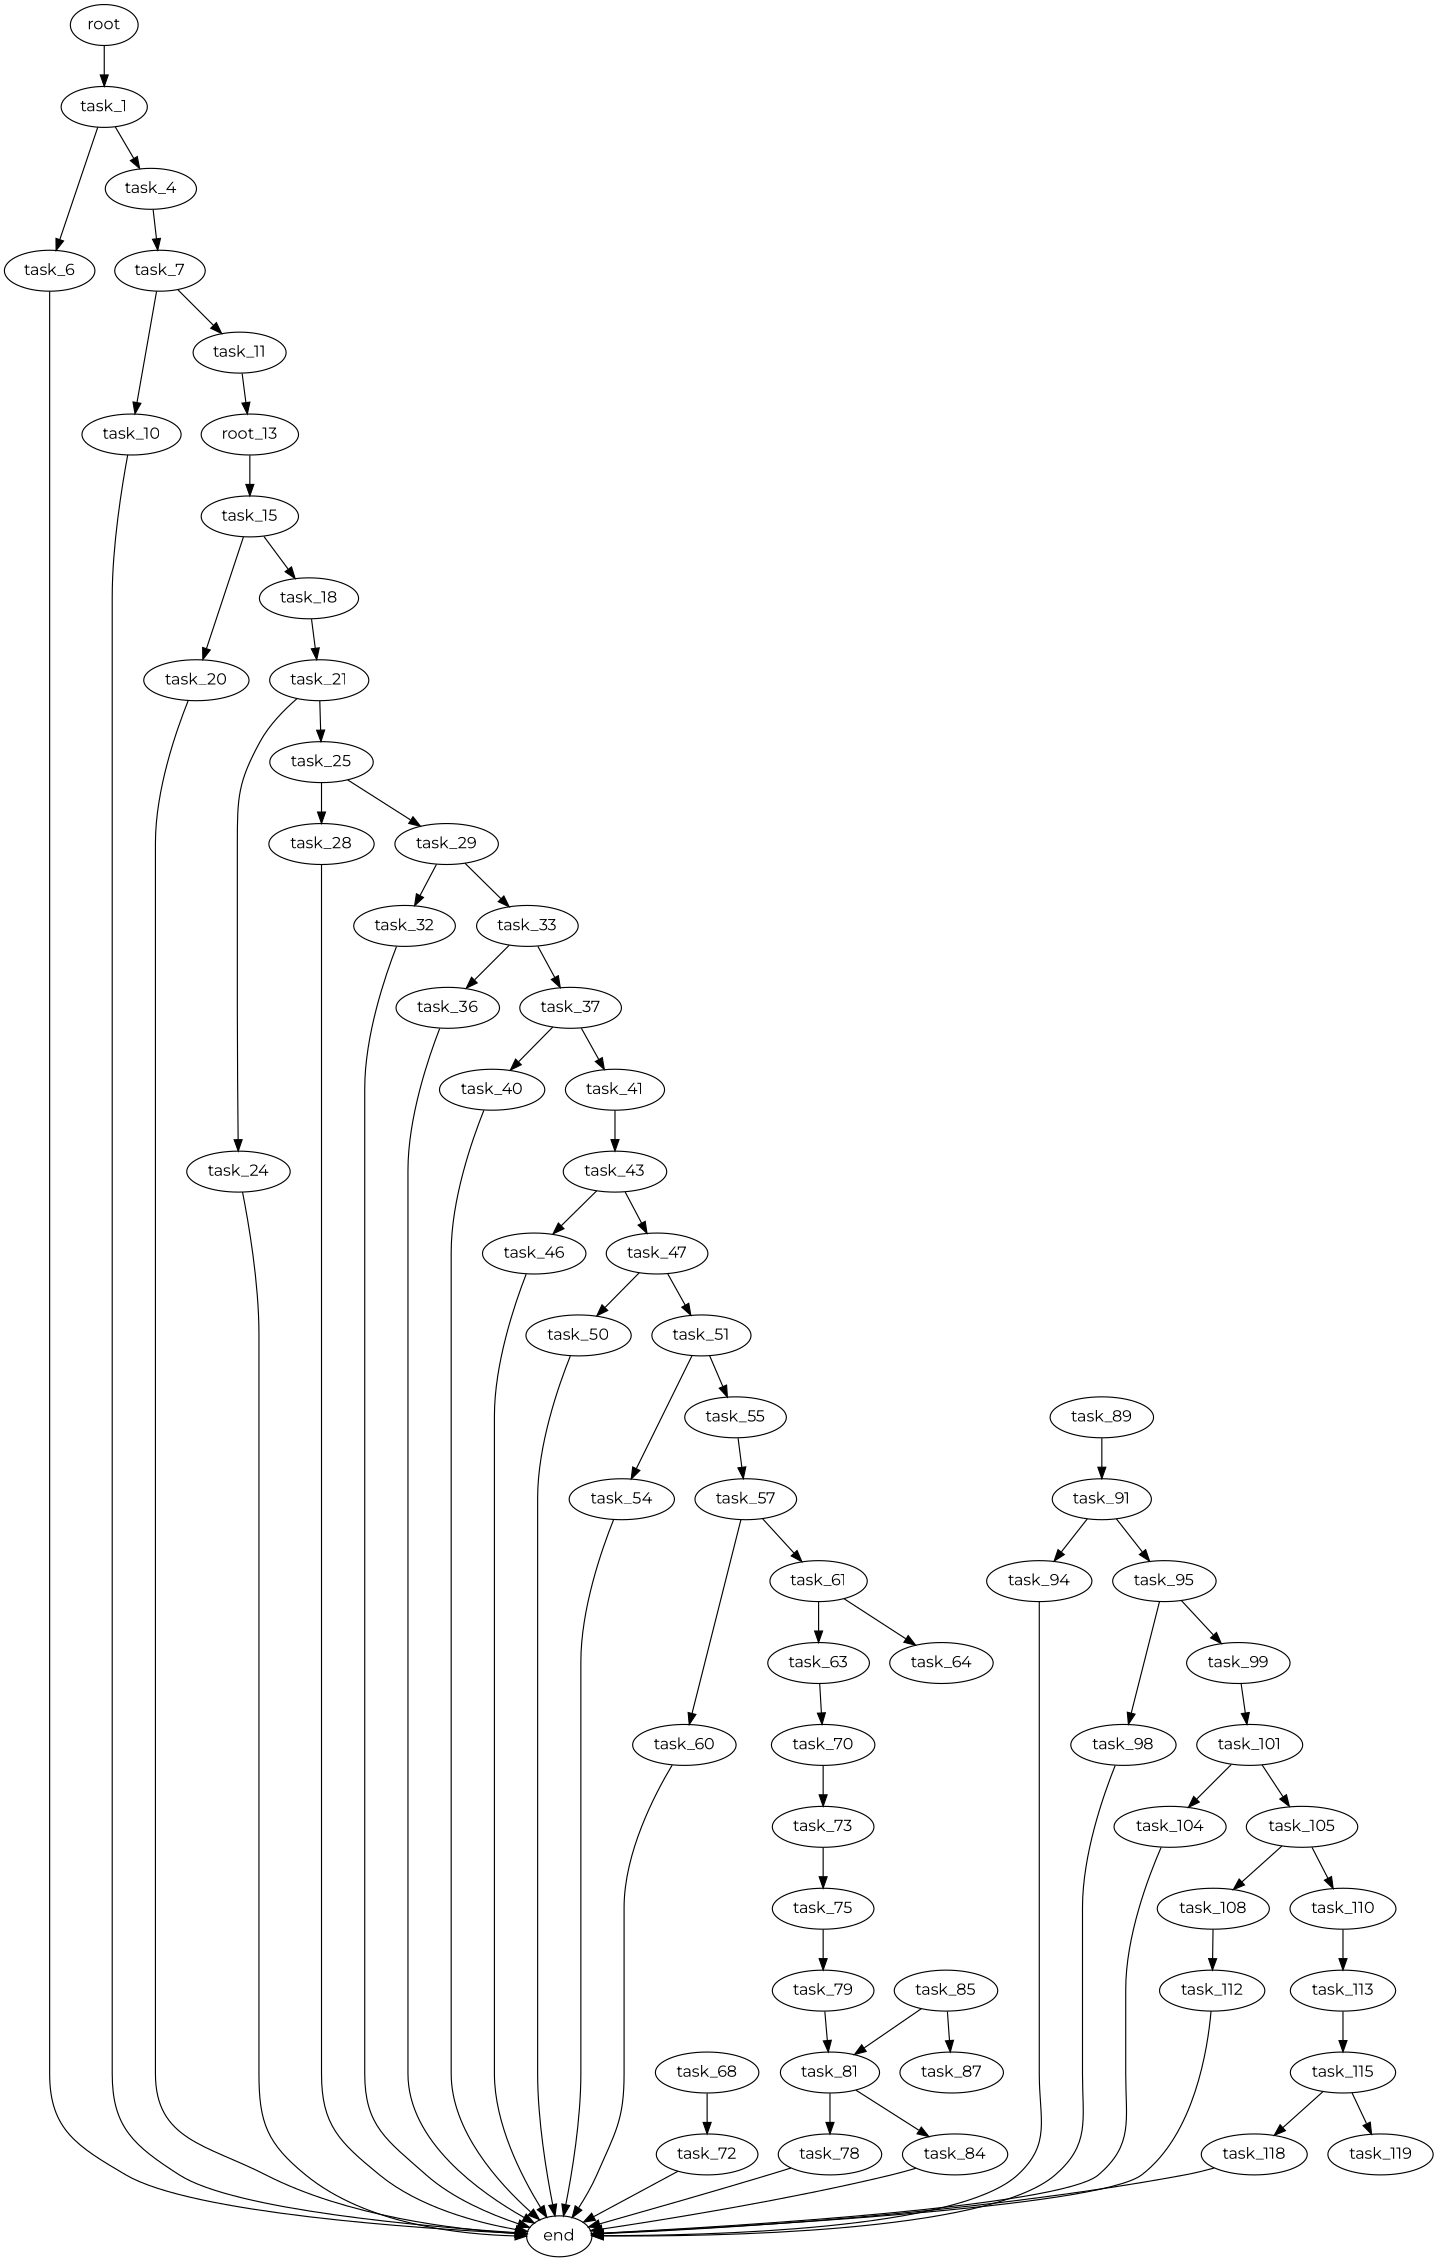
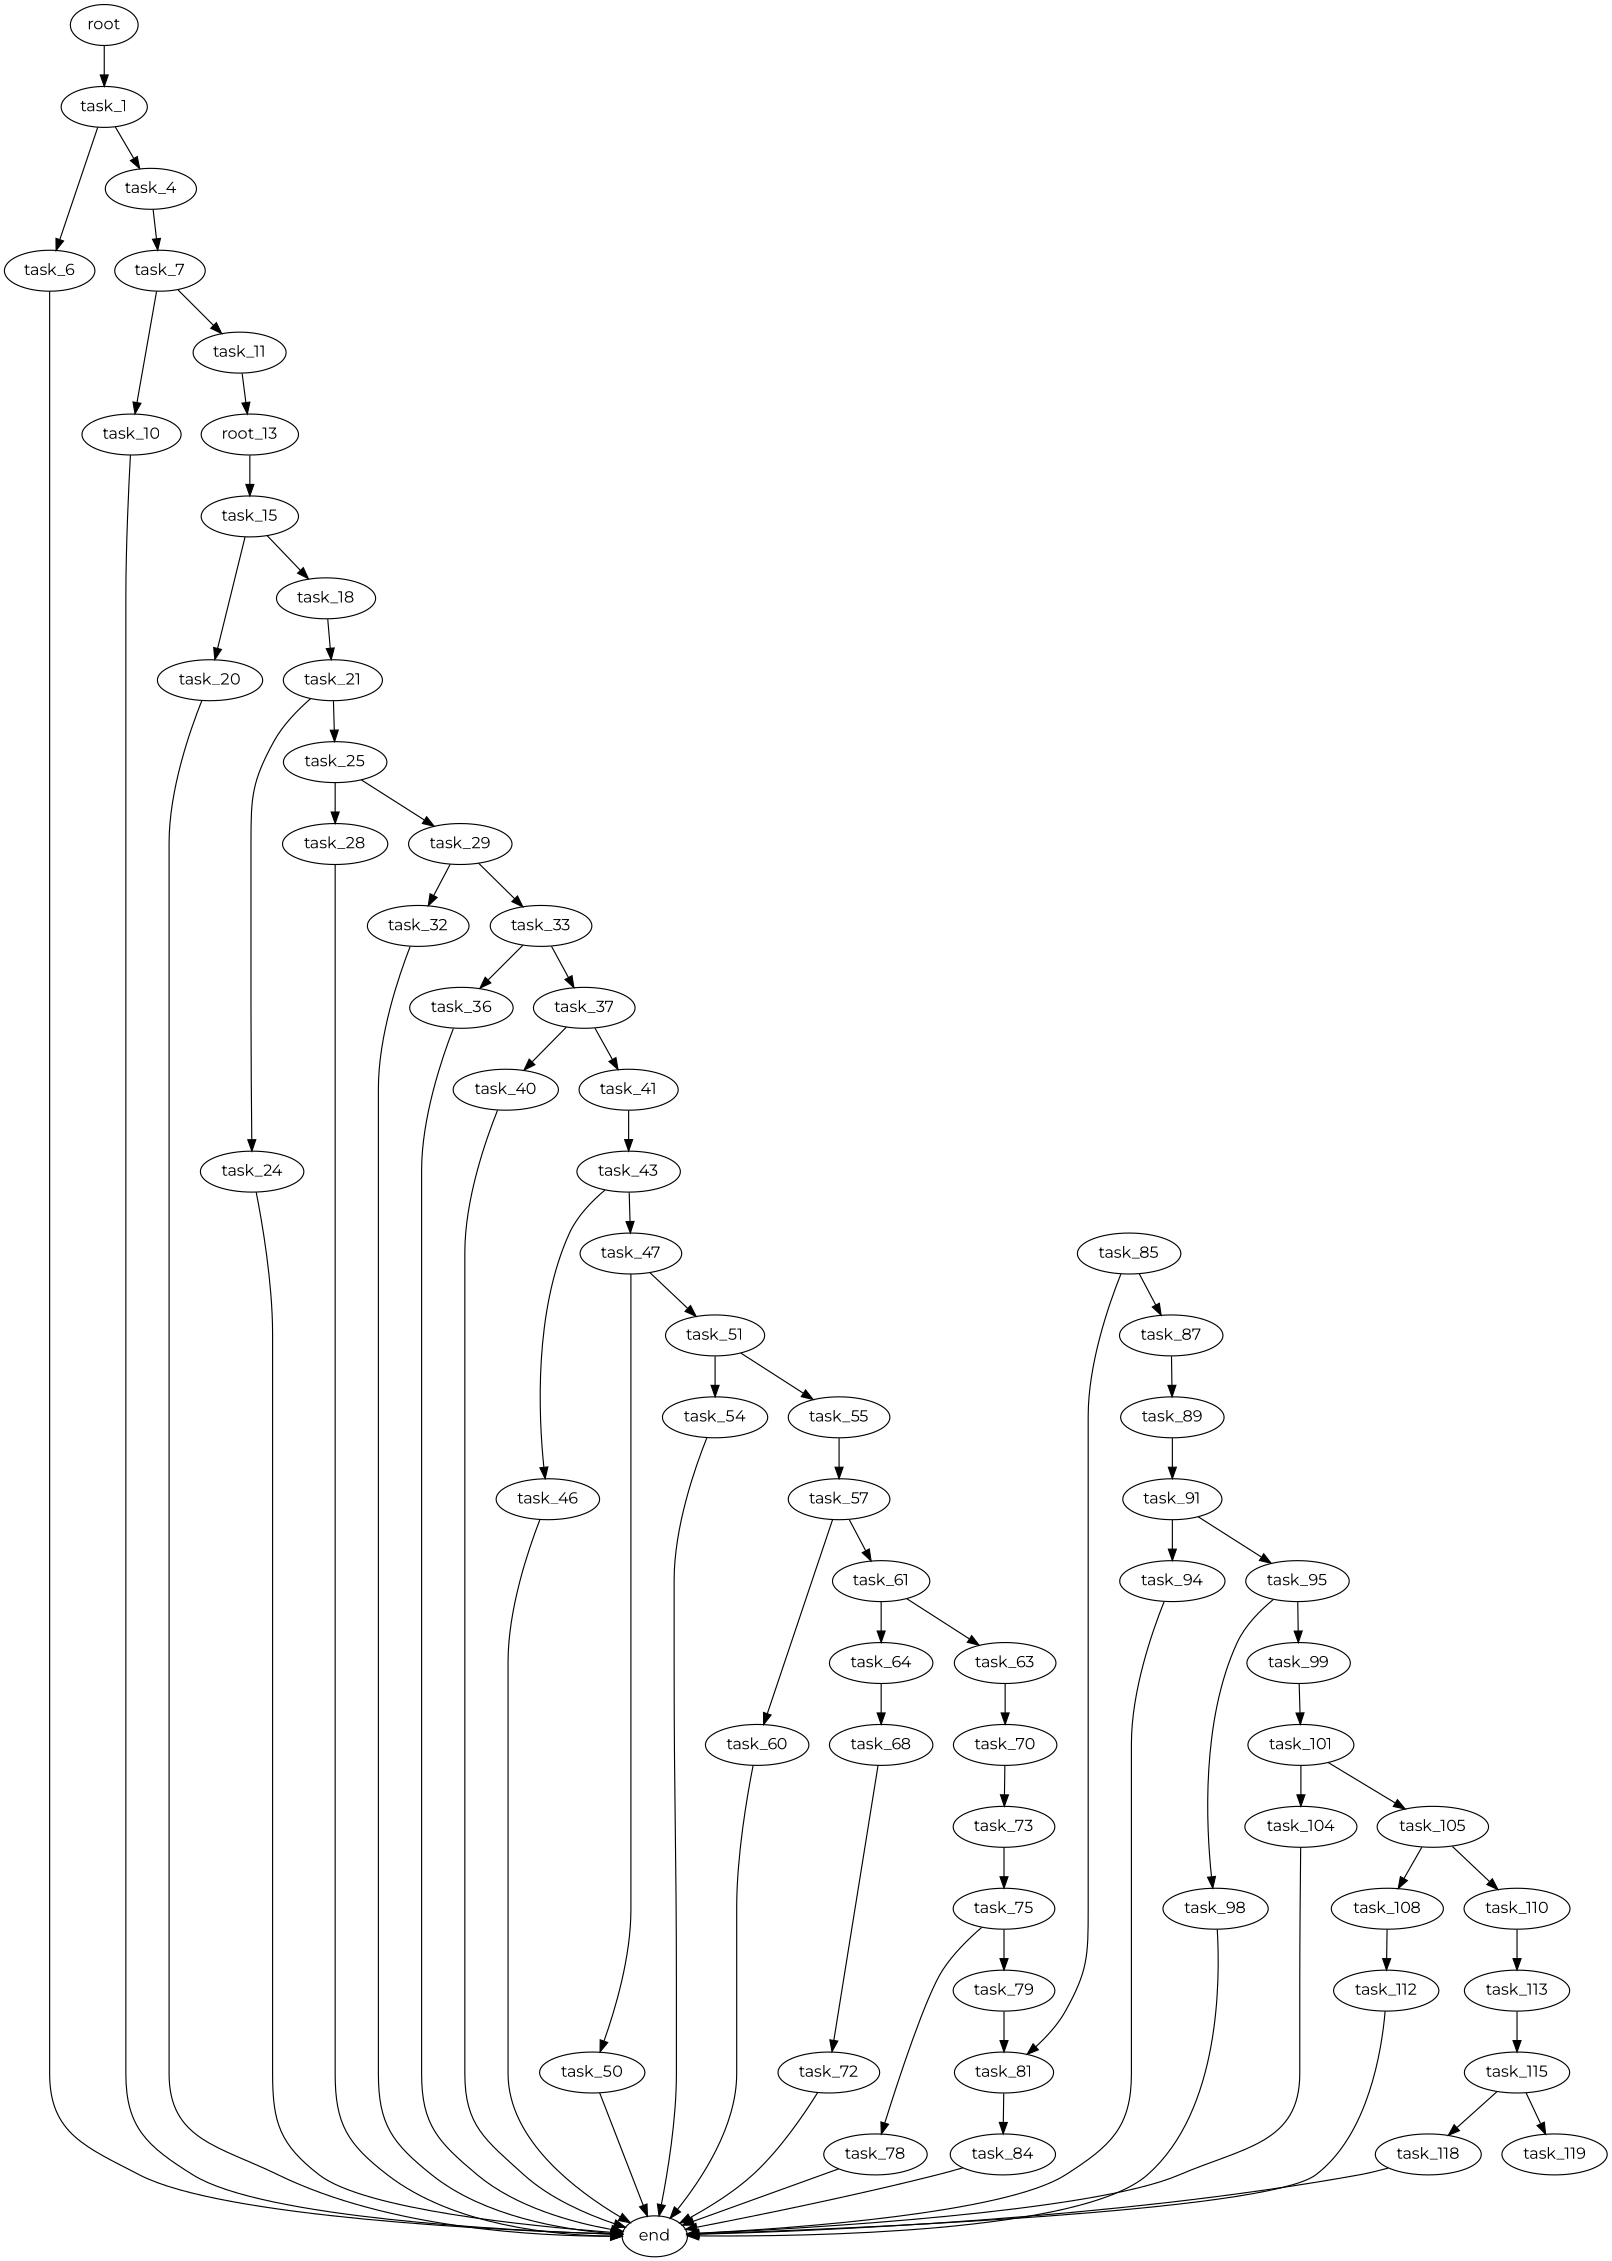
edge "task_87" -> "task_89": added
edge "task_64" -> "task_68": added
edge "task_81" -> "task_78": now "task_75" -> "task_78"
